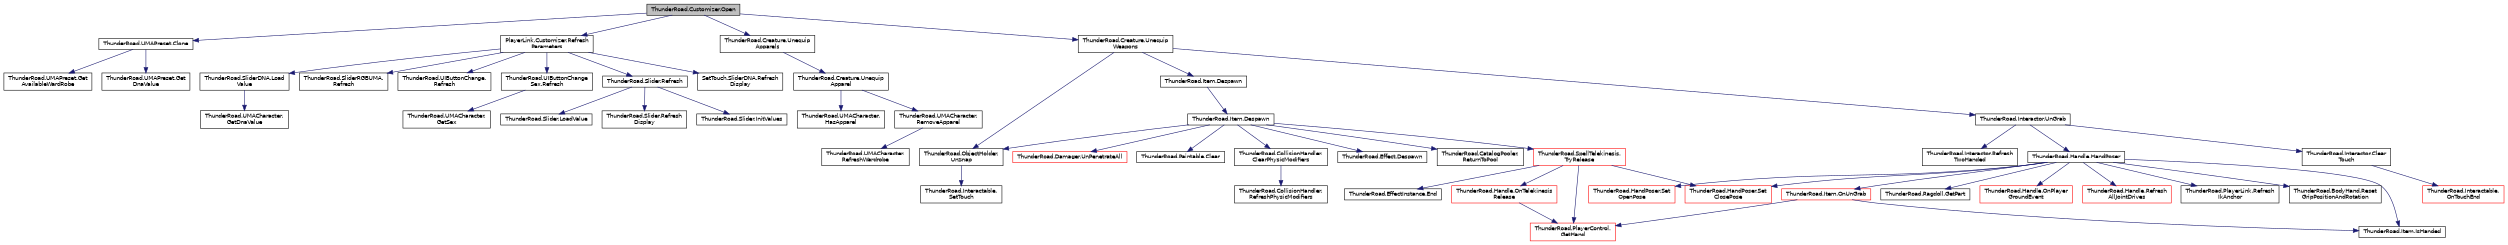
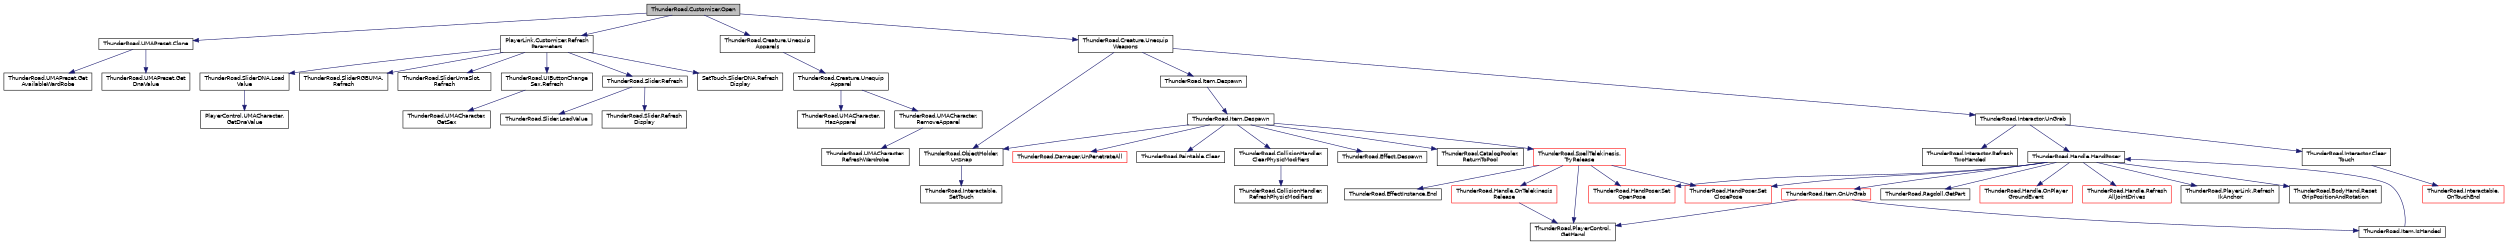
node "ThunderRoad.UIButtonChange. Refresh": label "ThunderRoad.UIButtonChange. Refresh" -> "ThunderRoad.SliderUmaSlot. Refresh"
node "ThunderRoad.UMACharacter. GetDnaValue": label "ThunderRoad.UMACharacter. GetDnaValue" -> "PlayerControl.UMACharacter. GetDnaValue"
node "ThunderRoad.Slider.InitValues": removed
edge "ThunderRoad.Handle.HandPoser" -> "ThunderRoad.Item.IsHanded": reversed
edge "ThunderRoad.SpellTelekinesis. TryRelease" -> "ThunderRoad.HandPoser.Set OpenPose": added
node "ThunderRoad.PlayerControl. GetHand": color red -> black
